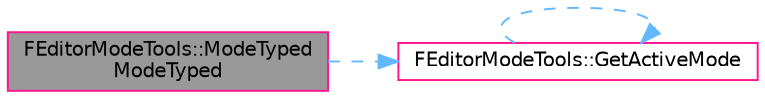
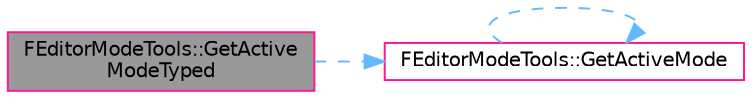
node "FEditorModeTools::ModeTyped ModeTyped": label "FEditorModeTools::ModeTyped ModeTyped" -> "FEditorModeTools::GetActive ModeTyped"
